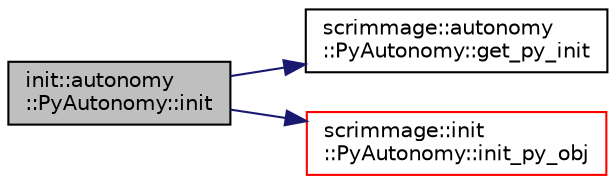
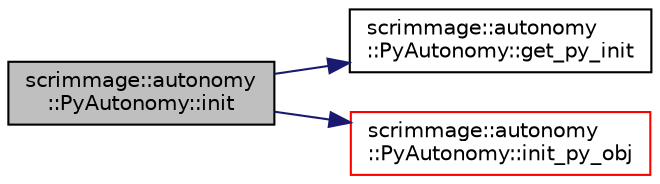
node "init::autonomy ::PyAutonomy::init": label "init::autonomy ::PyAutonomy::init" -> "scrimmage::autonomy ::PyAutonomy::init"
node "scrimmage::init ::PyAutonomy::init_py_obj": label "scrimmage::init ::PyAutonomy::init_py_obj" -> "scrimmage::autonomy ::PyAutonomy::init_py_obj"
